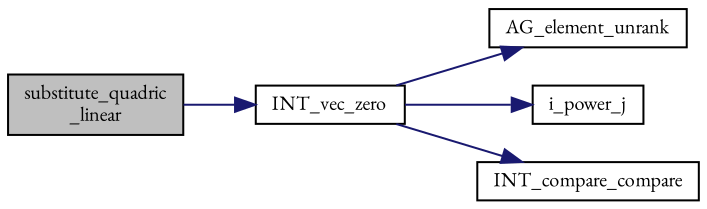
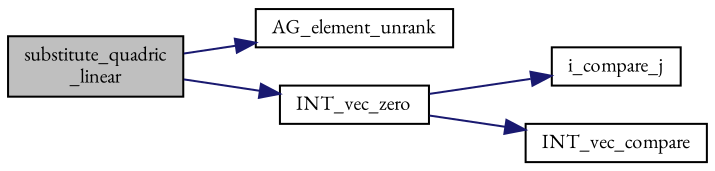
edge "INT_vec_zero" -> "AG_element_unrank": now "substitute_quadric _linear" -> "AG_element_unrank"
node "i_power_j": label "i_power_j" -> "i_compare_j"
node "INT_compare_compare": label "INT_compare_compare" -> "INT_vec_compare"
